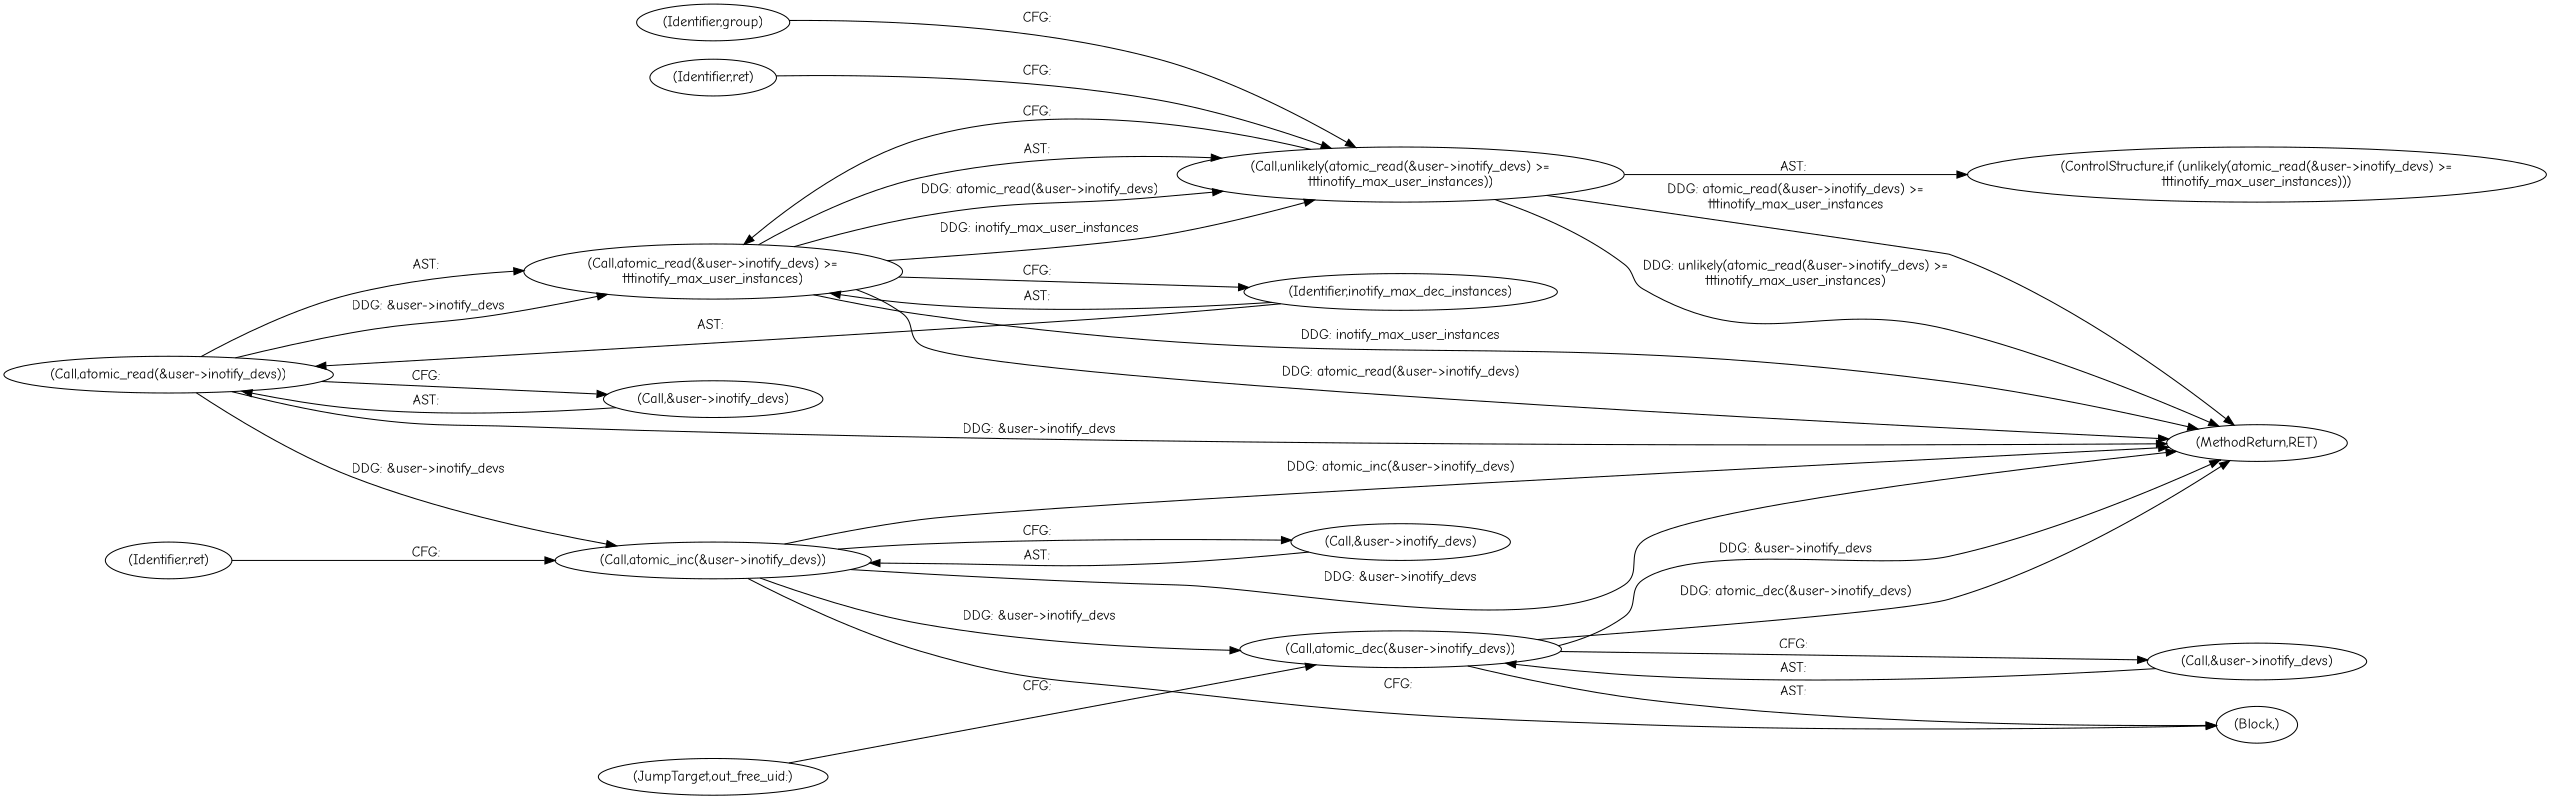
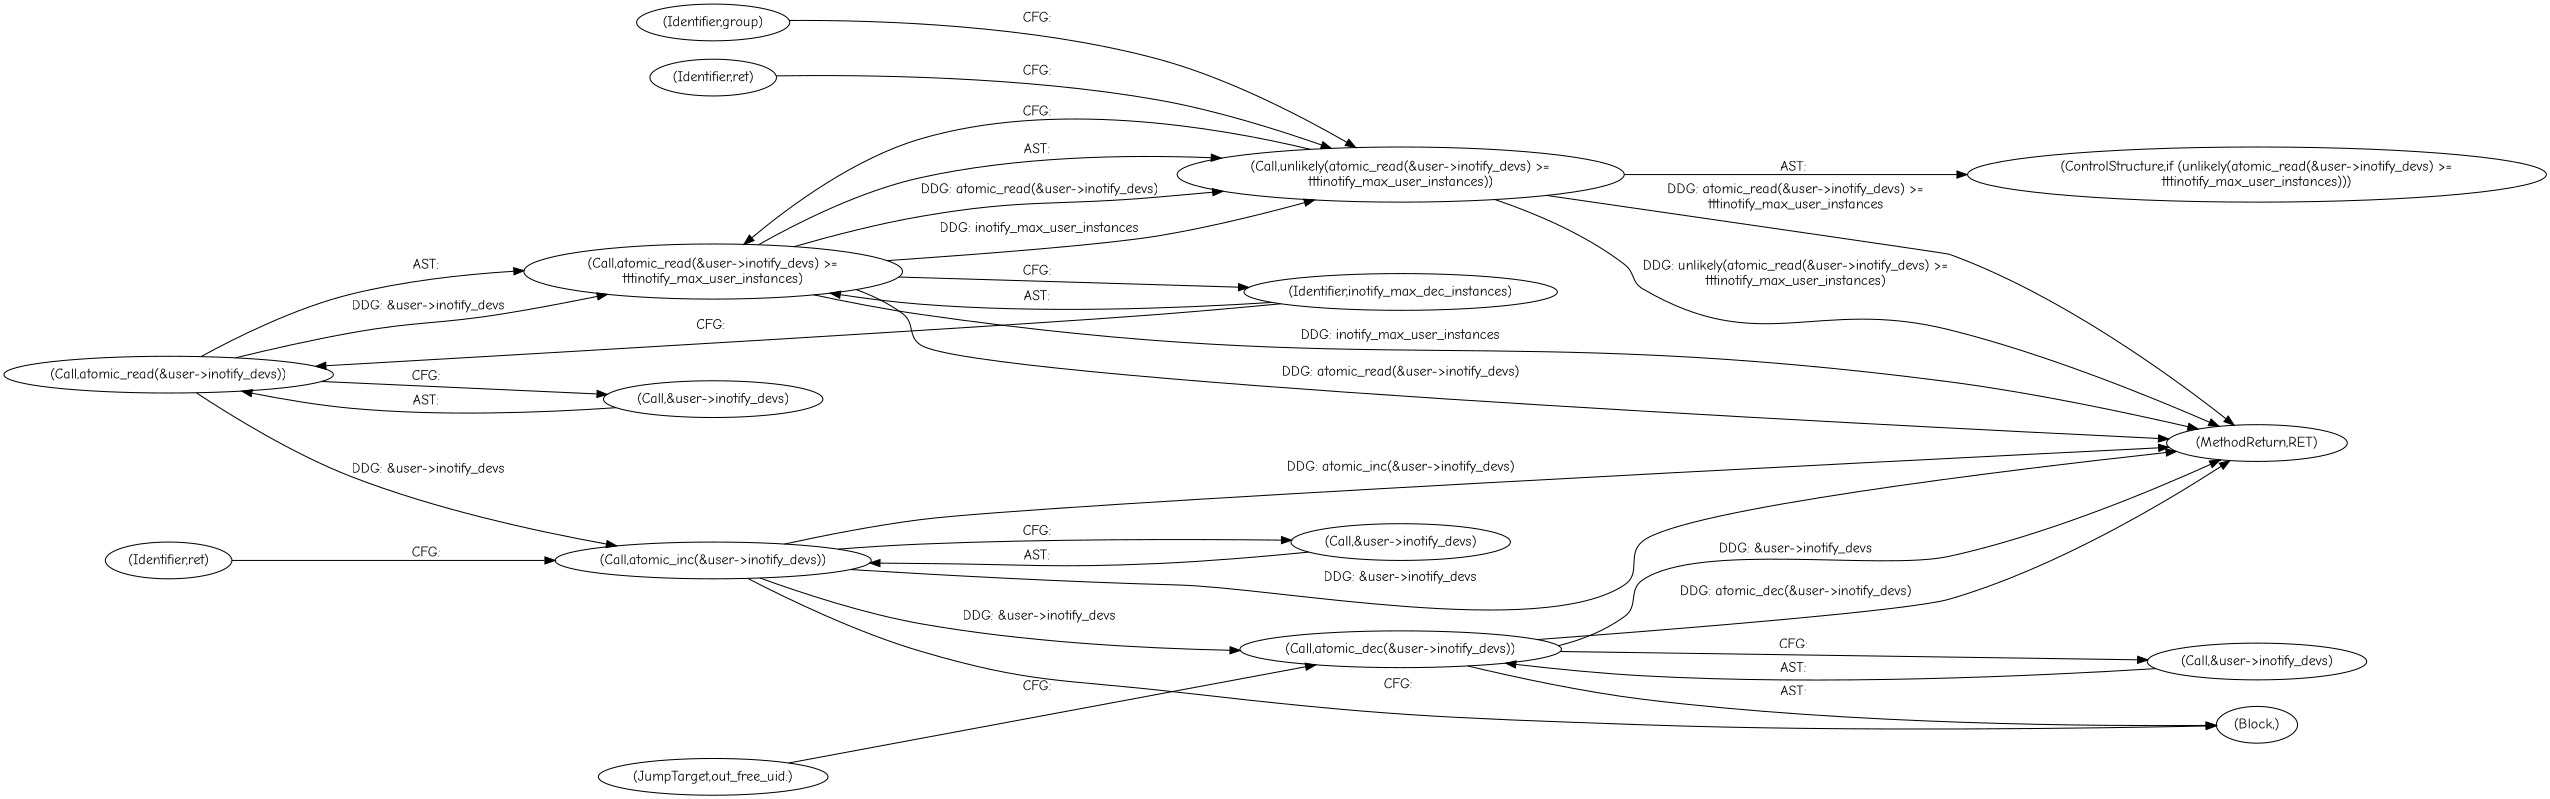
edge "(Identifier,inotify_max_dec_instances)" -> "(Call,atomic_read(&user->inotify_devs))": label "AST: " -> "CFG: "
edge "(Call,atomic_read(&user->inotify_devs))" -> "(MethodReturn,RET)": removed, label "DDG: &user->inotify_devs"
